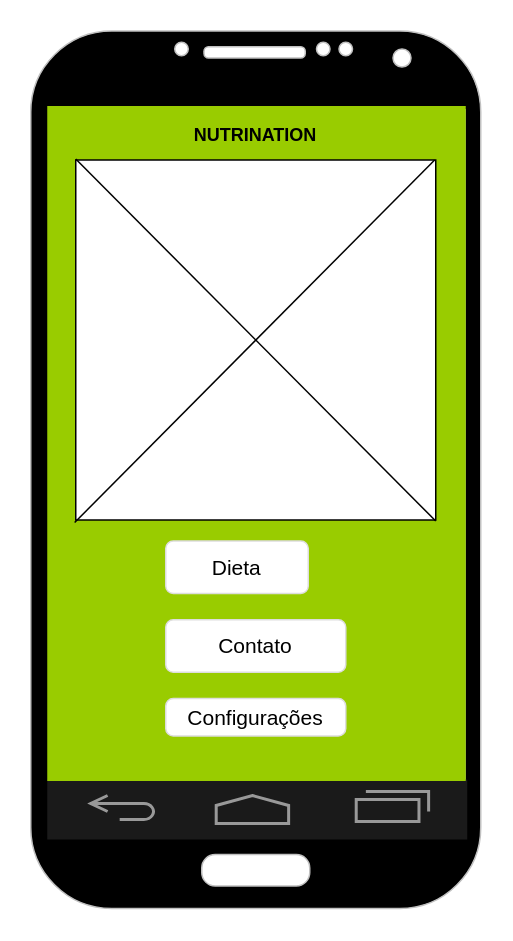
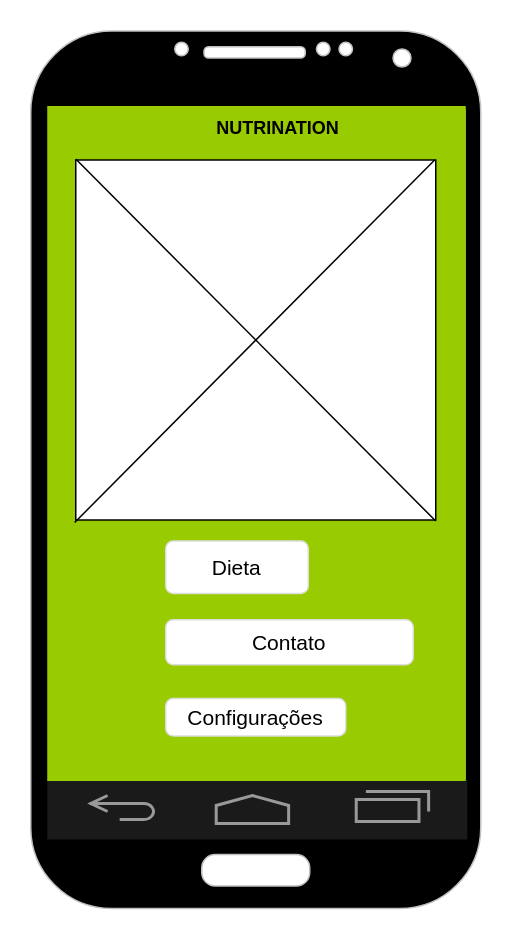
node "NUTRINATION": moved (256, 136) -> (278, 128)
node "Contato": size 180x53 -> 248x45
